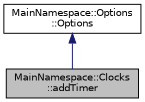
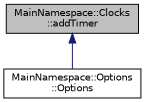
edge "MainNamespace::Clocks ::addTimer" -> "MainNamespace::Options ::Options": reversed
